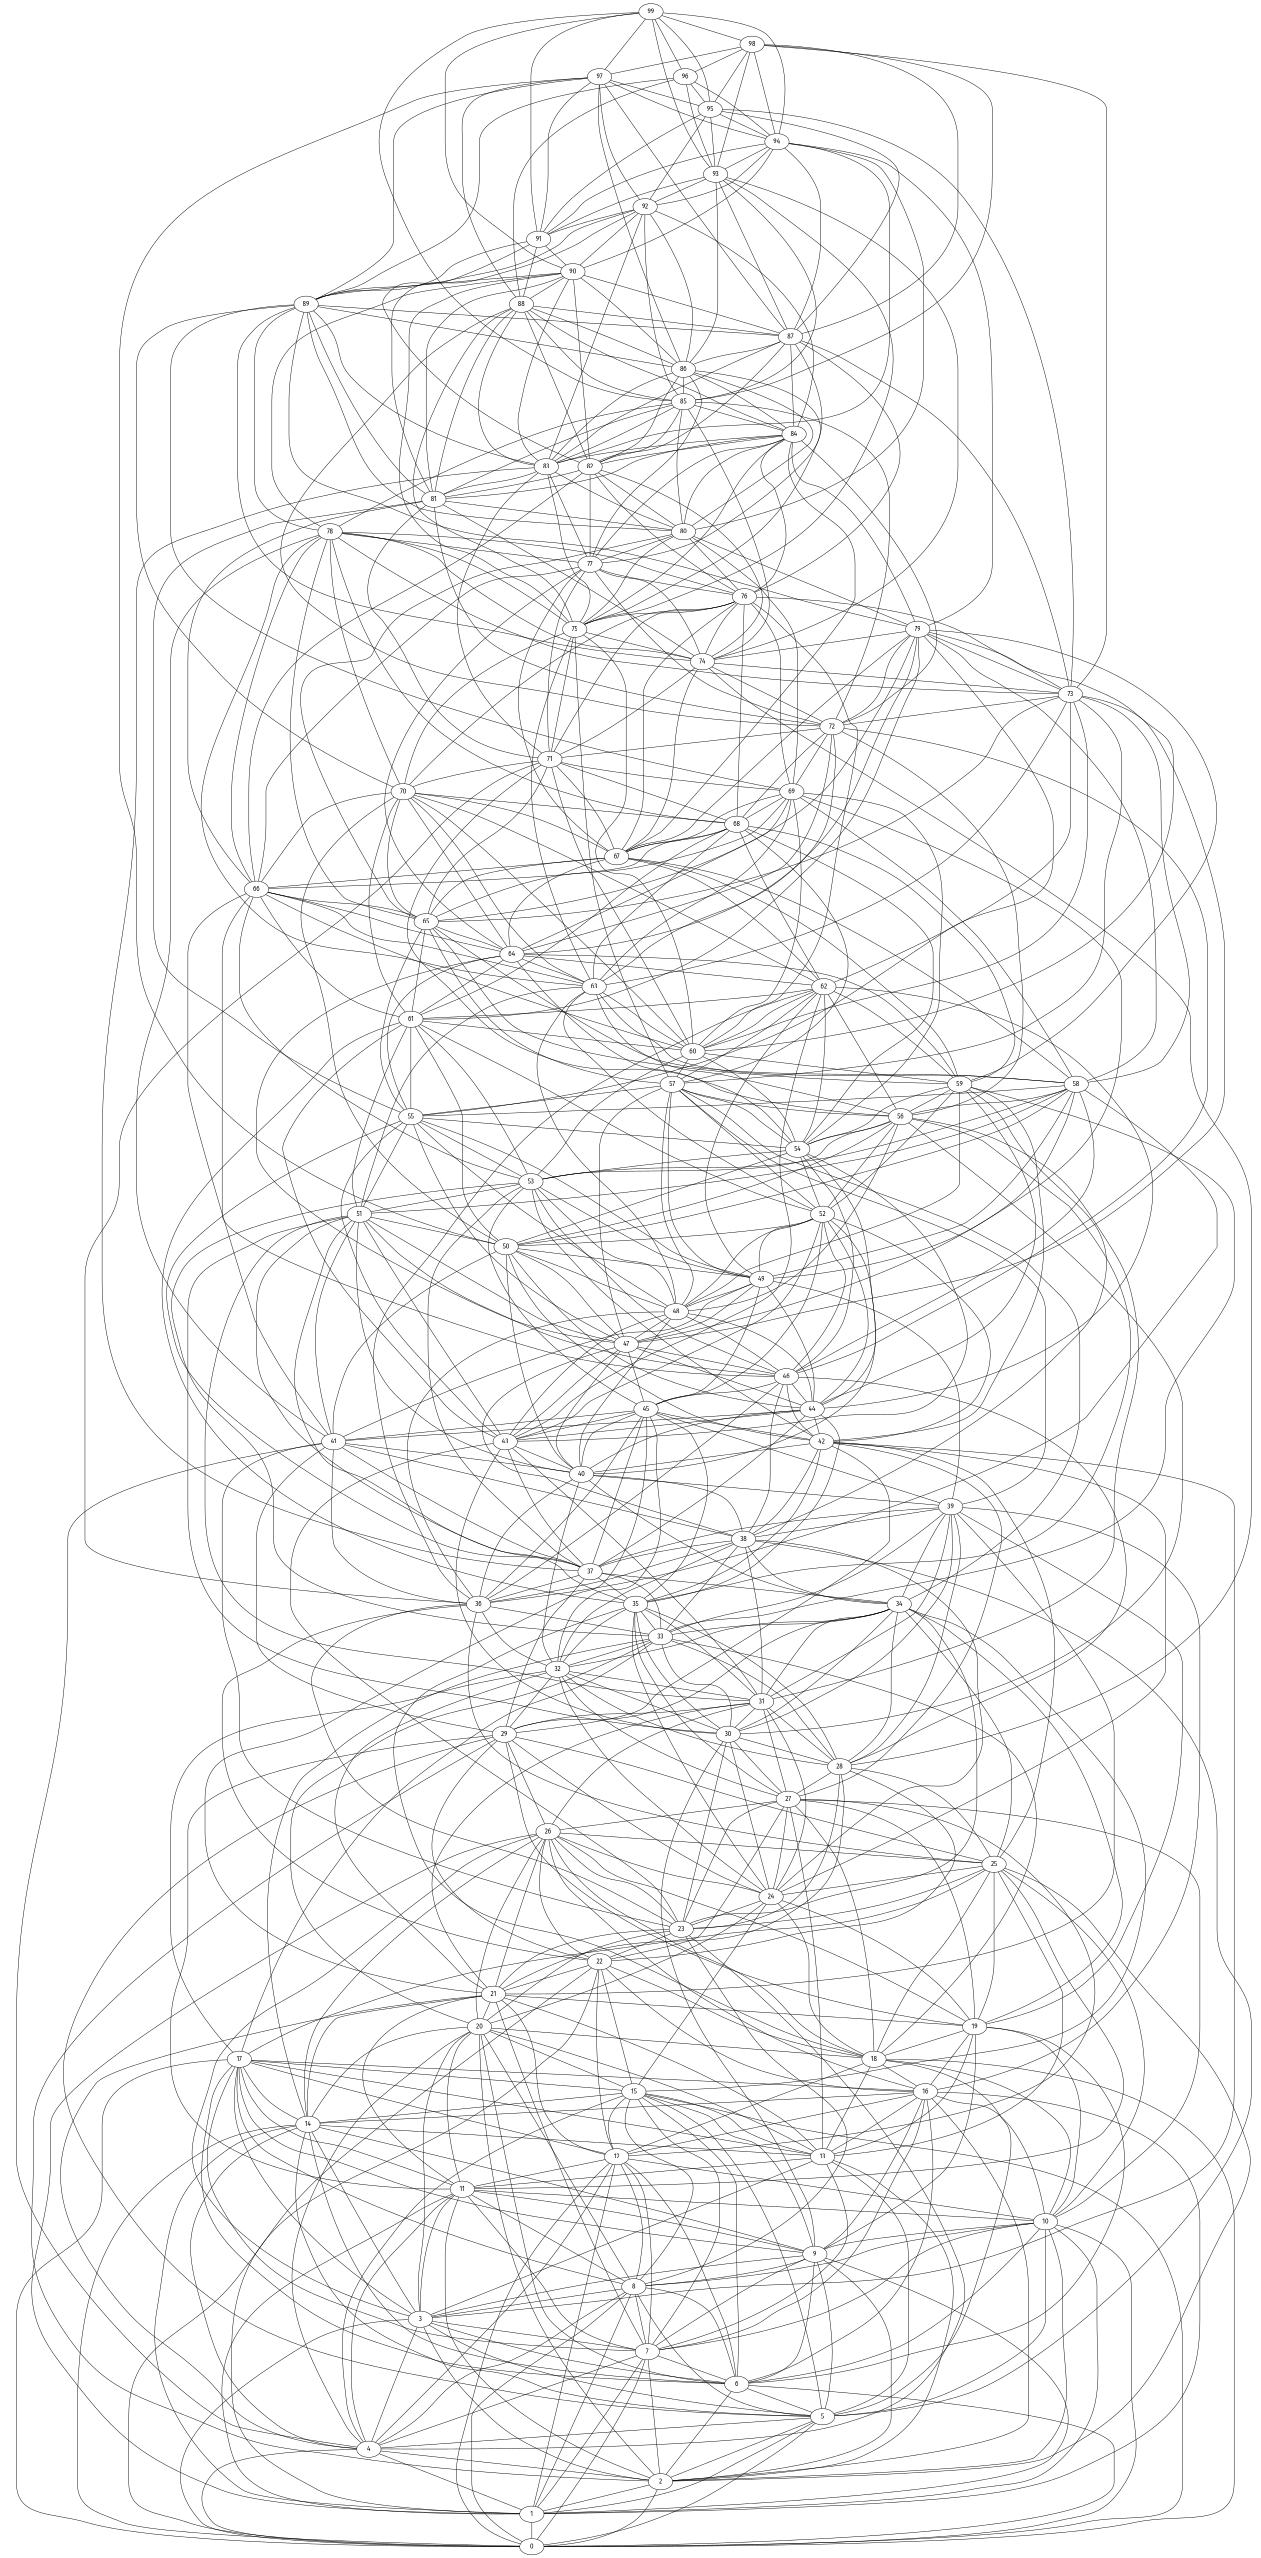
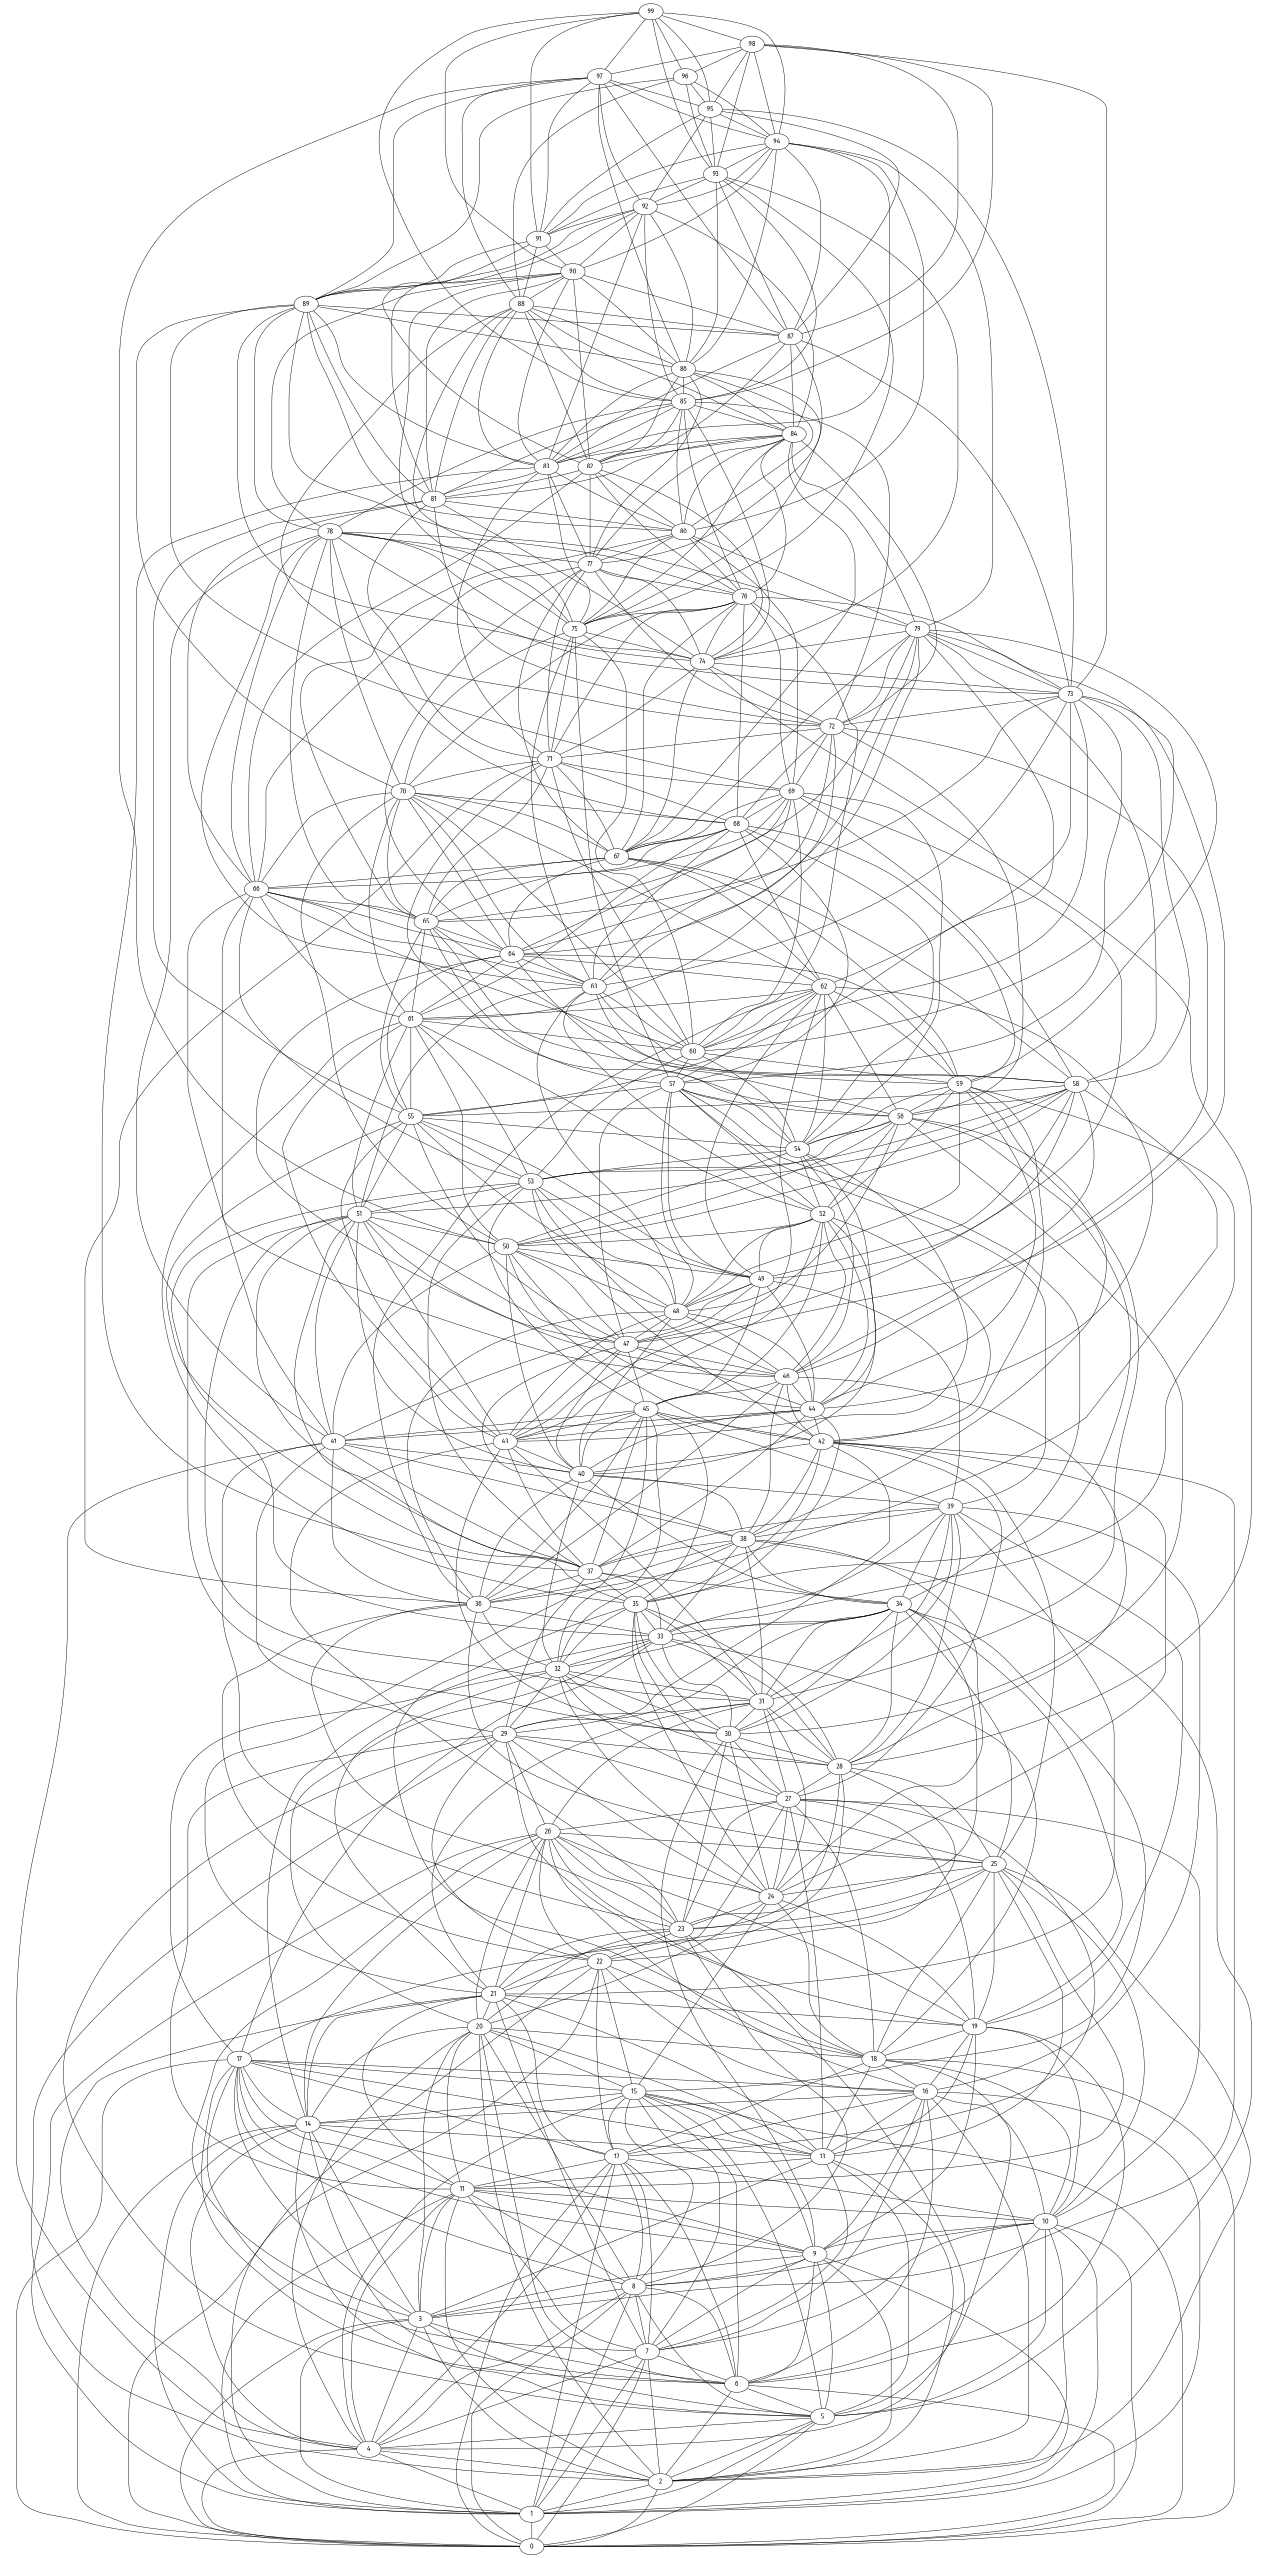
edge "87" -- "86": now "94" -- "86"
edge "87" -- "76": now "85" -- "76"
edge "29" -- "28": added
edge "3" -- "7": now "3" -- "1"
